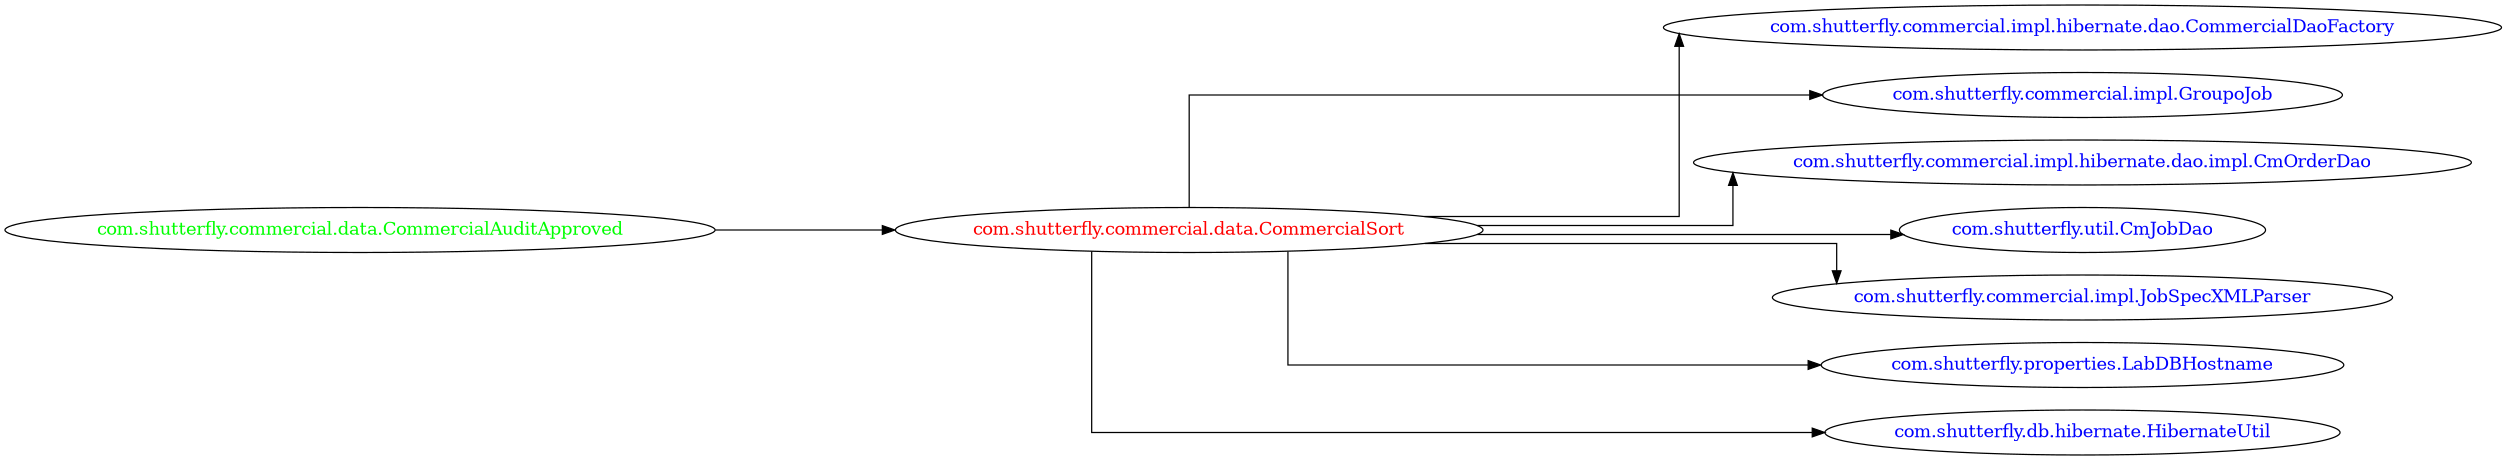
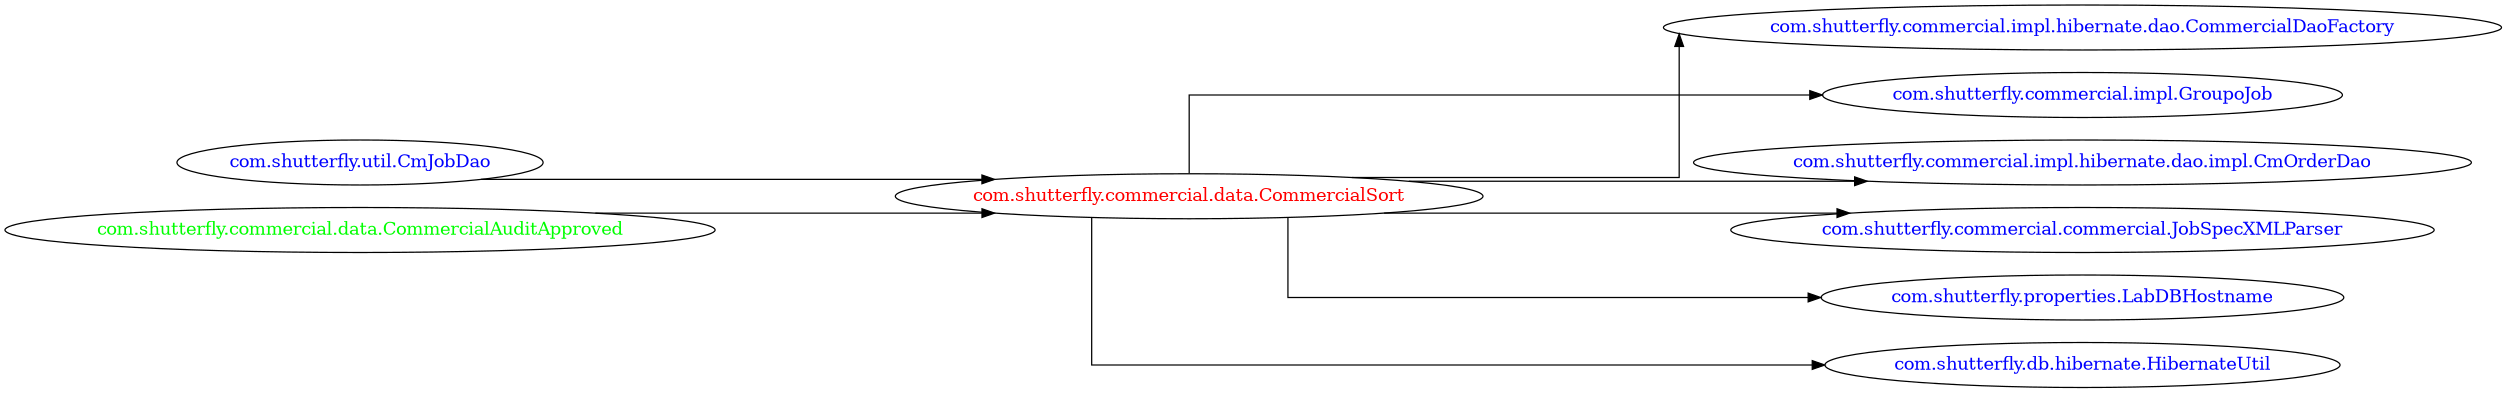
edge "com.shutterfly.commercial.data.CommercialSort" -> "com.shutterfly.util.CmJobDao": reversed
node "com.shutterfly.commercial.impl.JobSpecXMLParser": label "com.shutterfly.commercial.impl.JobSpecXMLParser" -> "com.shutterfly.commercial.commercial.JobSpecXMLParser"
